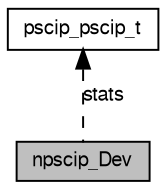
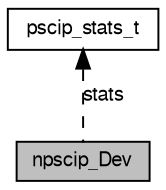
node "pscip_pscip_t": label "pscip_pscip_t" -> "pscip_stats_t"
